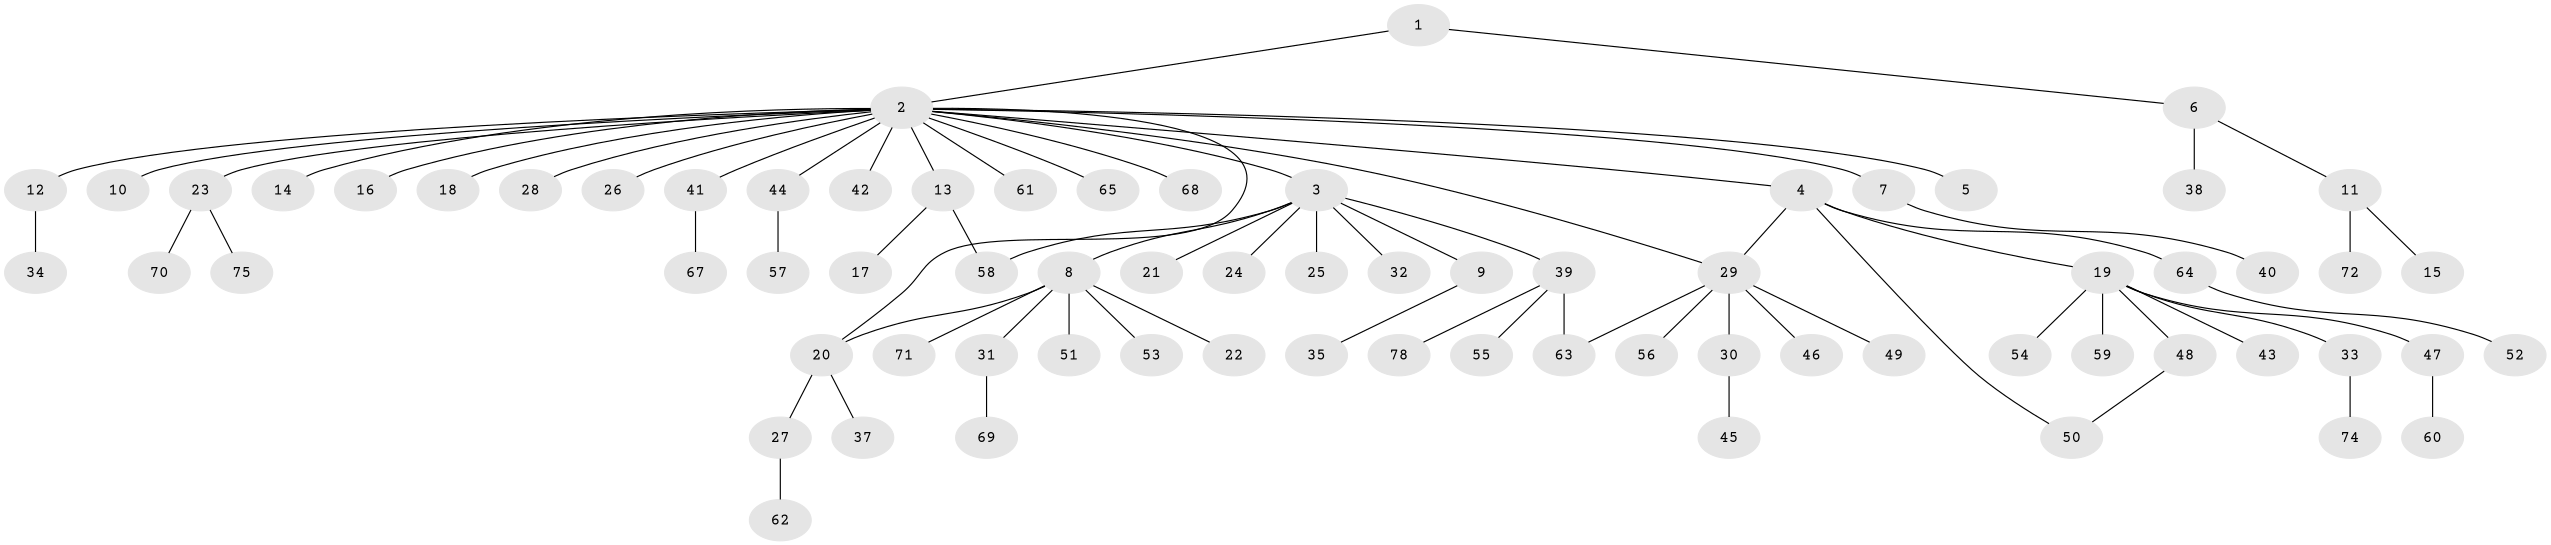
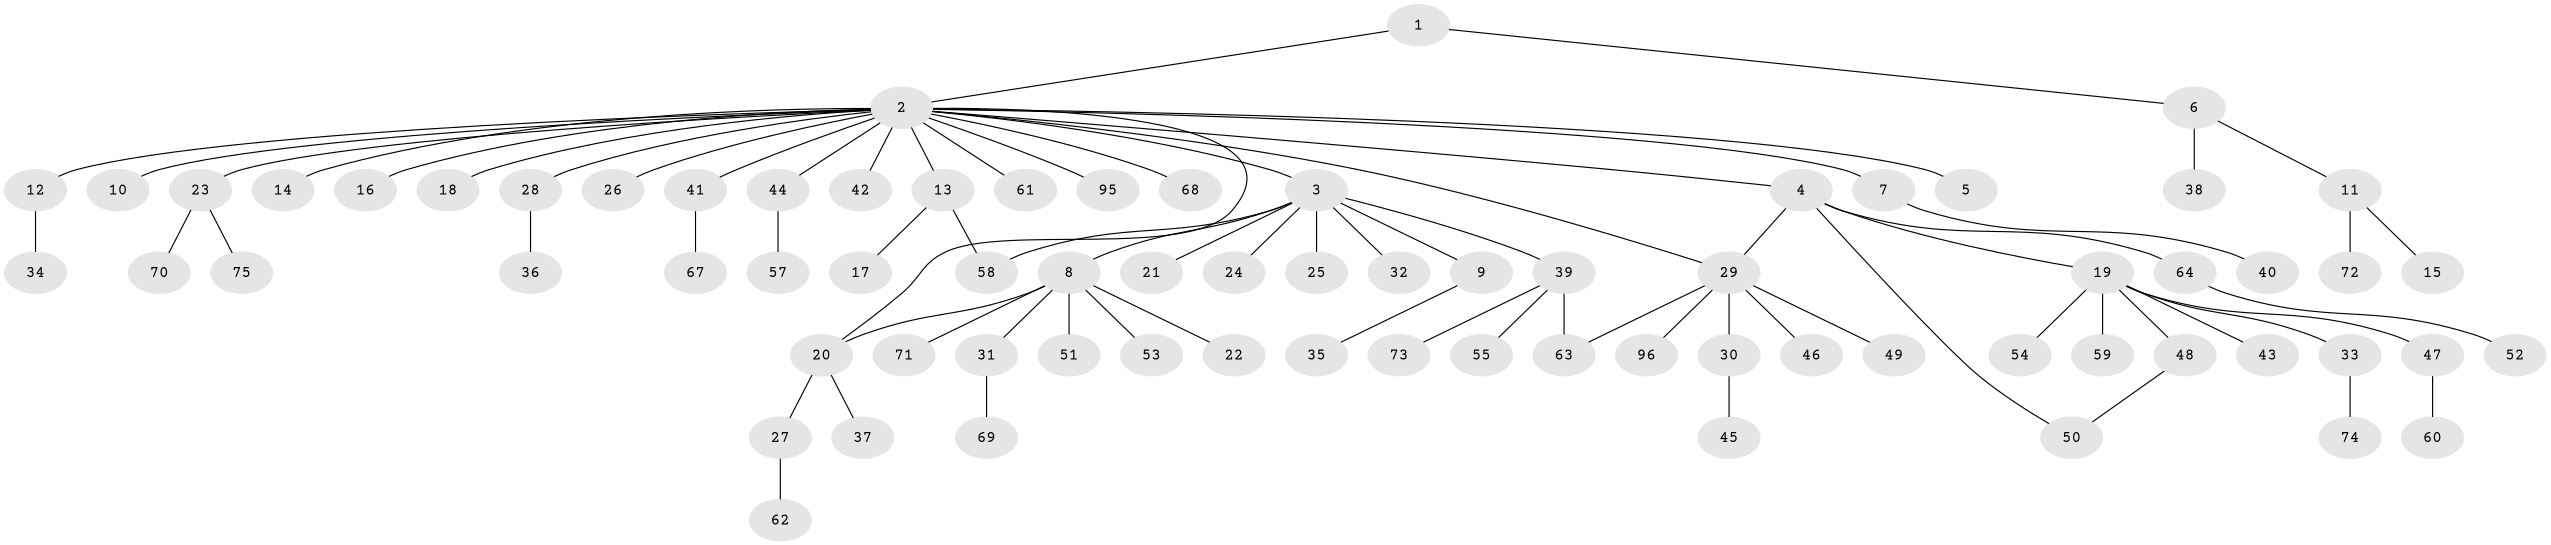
node "65": label "65" -> "95"
node "36": added
node "78": label "78" -> "73"
node "56": label "56" -> "96"
